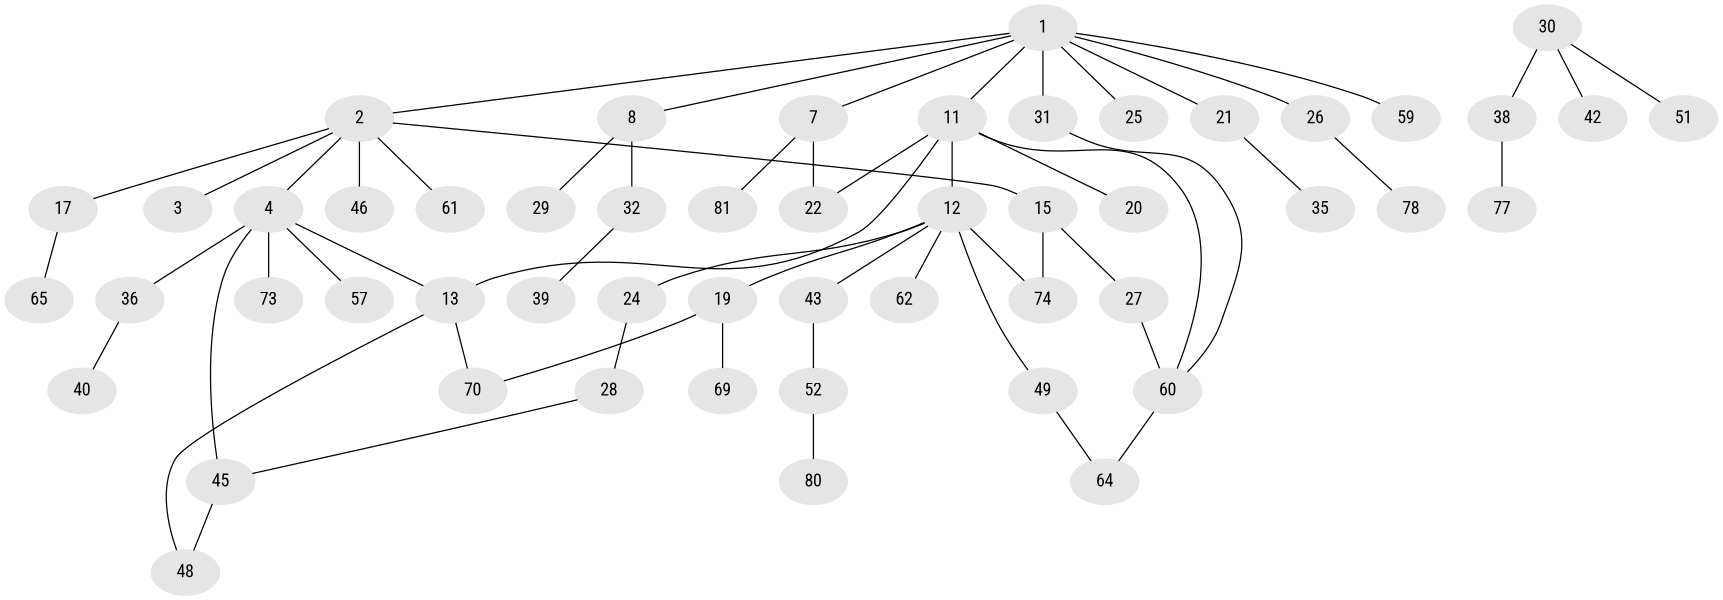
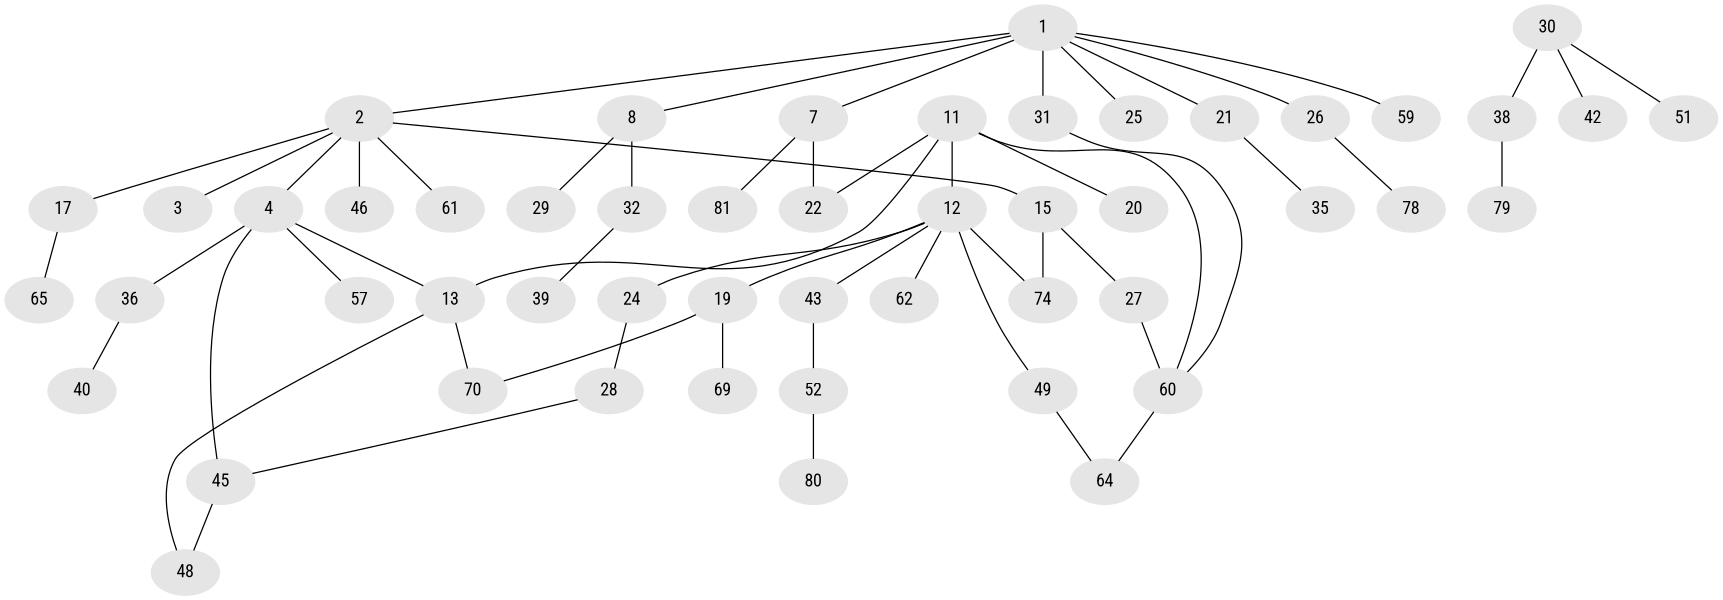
edge "1" -- "11": removed
node "77": label "77" -> "79"
node "73": removed
